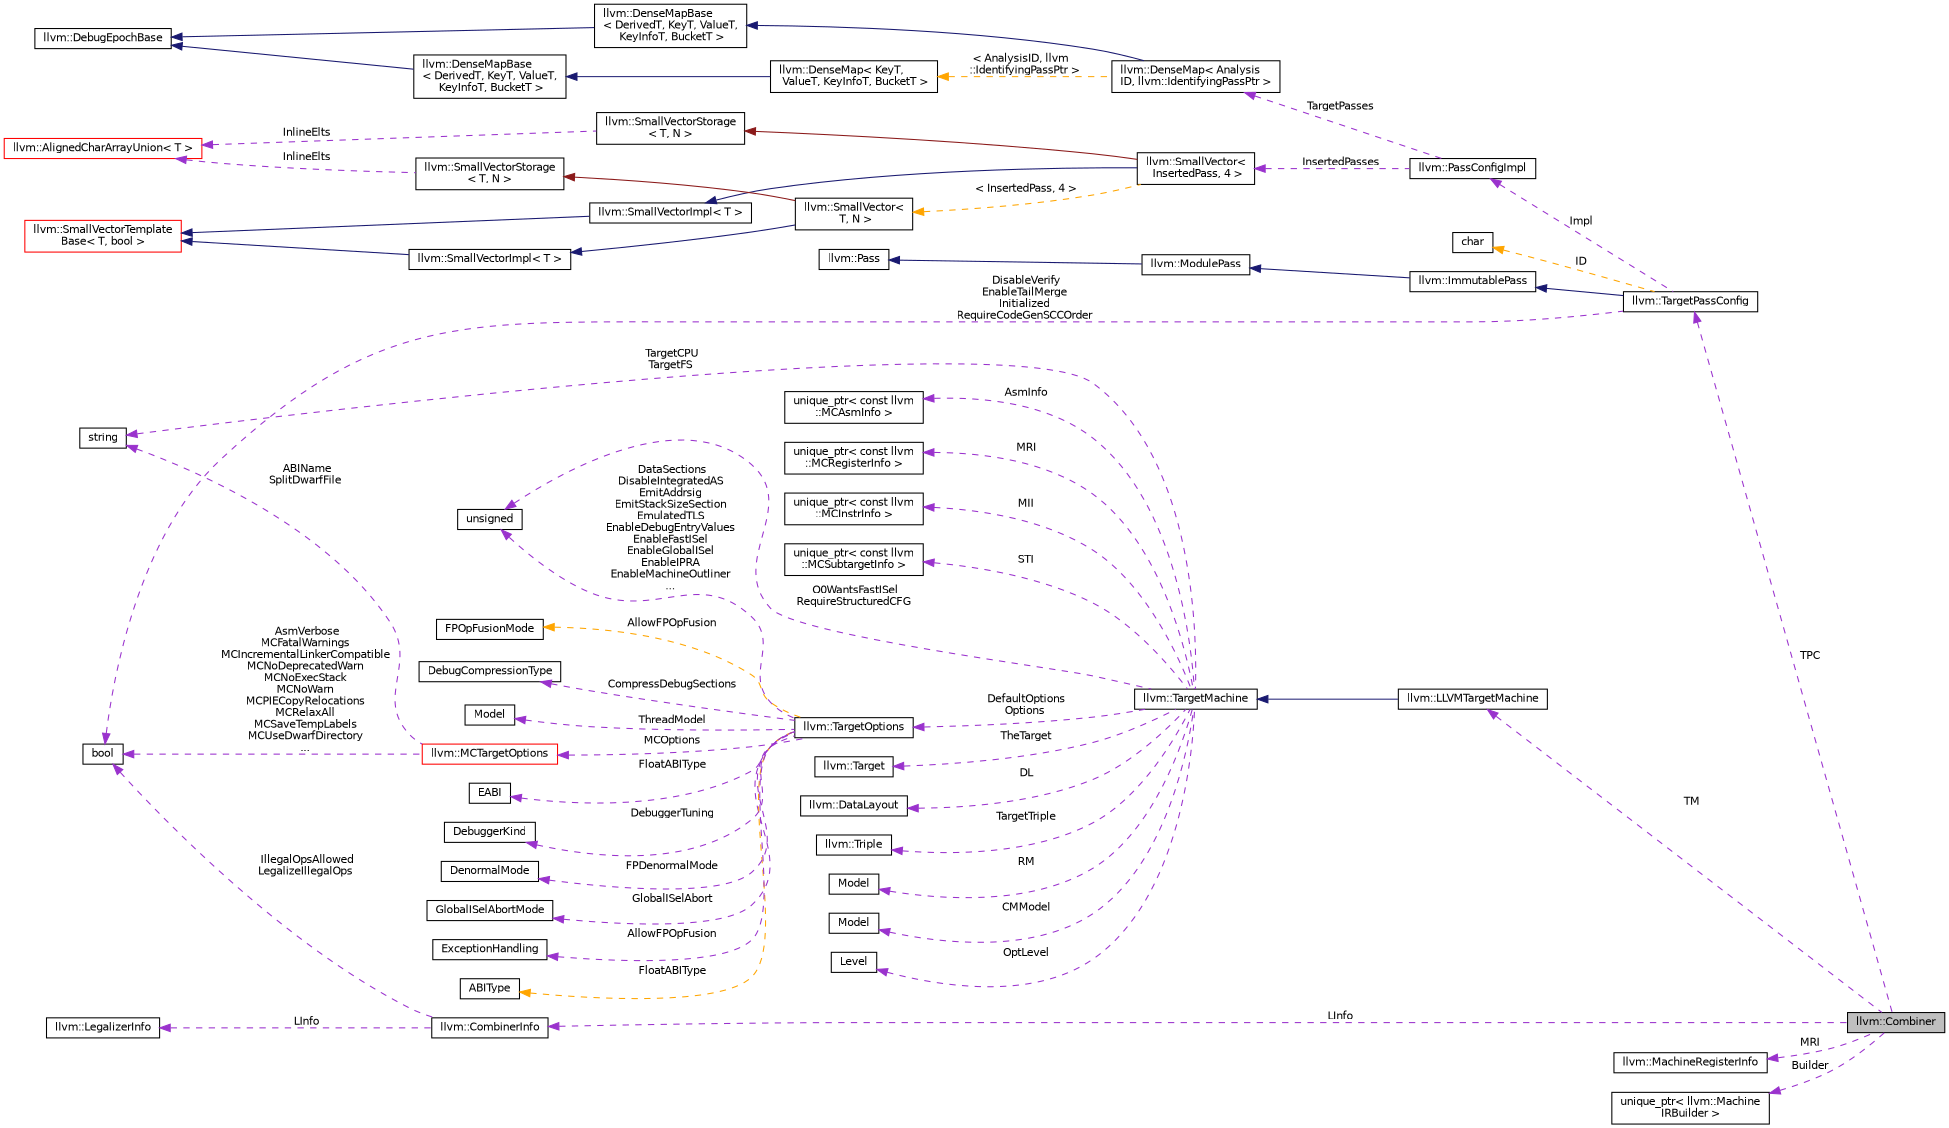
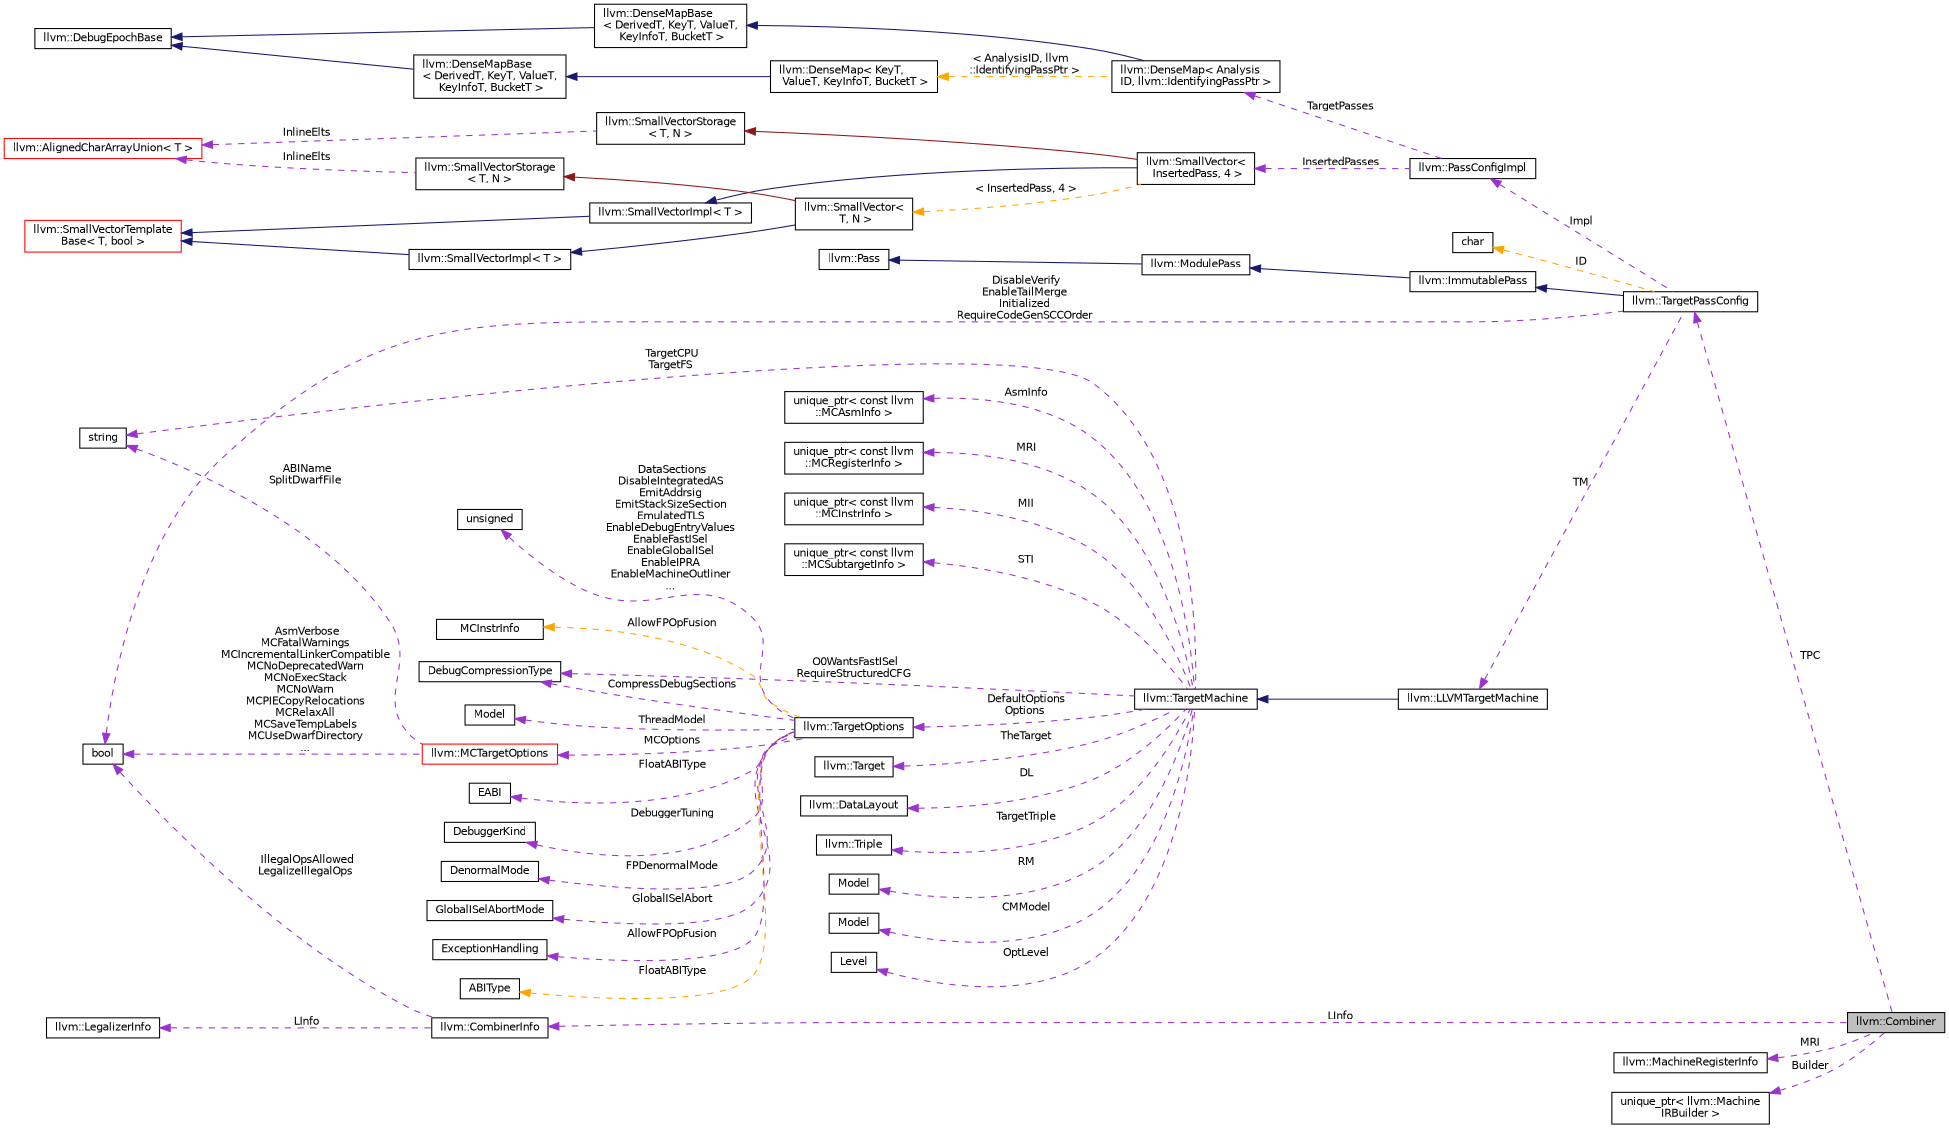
edge "llvm::TargetMachine" -> "unsigned": now "llvm::TargetMachine" -> "DebugCompressionType"
node "FPOpFusionMode": label "FPOpFusionMode" -> "MCInstrInfo"
edge "llvm::Combiner" -> "llvm::LLVMTargetMachine": now "llvm::TargetPassConfig" -> "llvm::LLVMTargetMachine"
